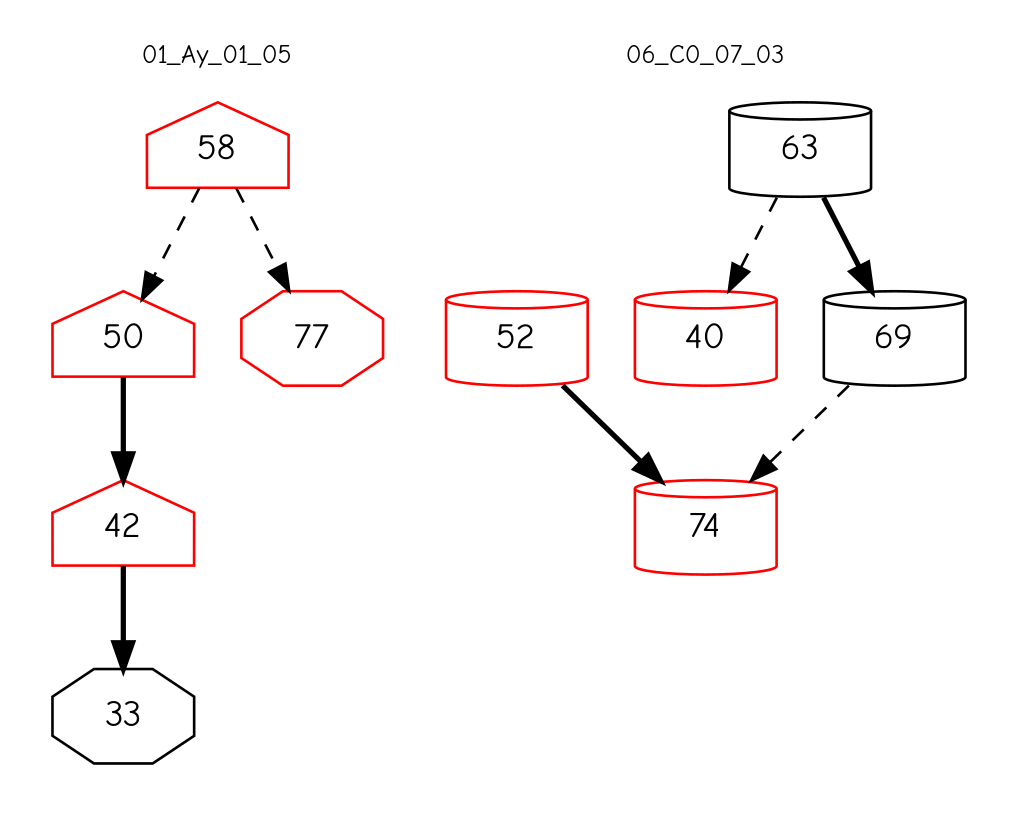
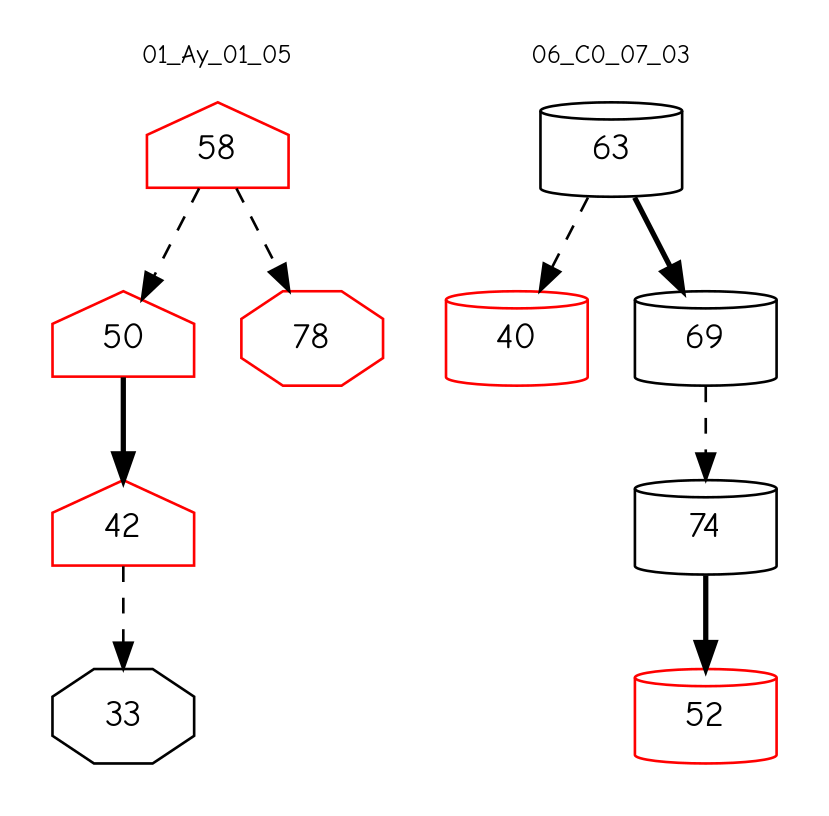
node "77": label "77" -> "78"
edge "52" -> "74": reversed
node "74": color red -> black
edge "42" -> "33": style bold -> dashed
